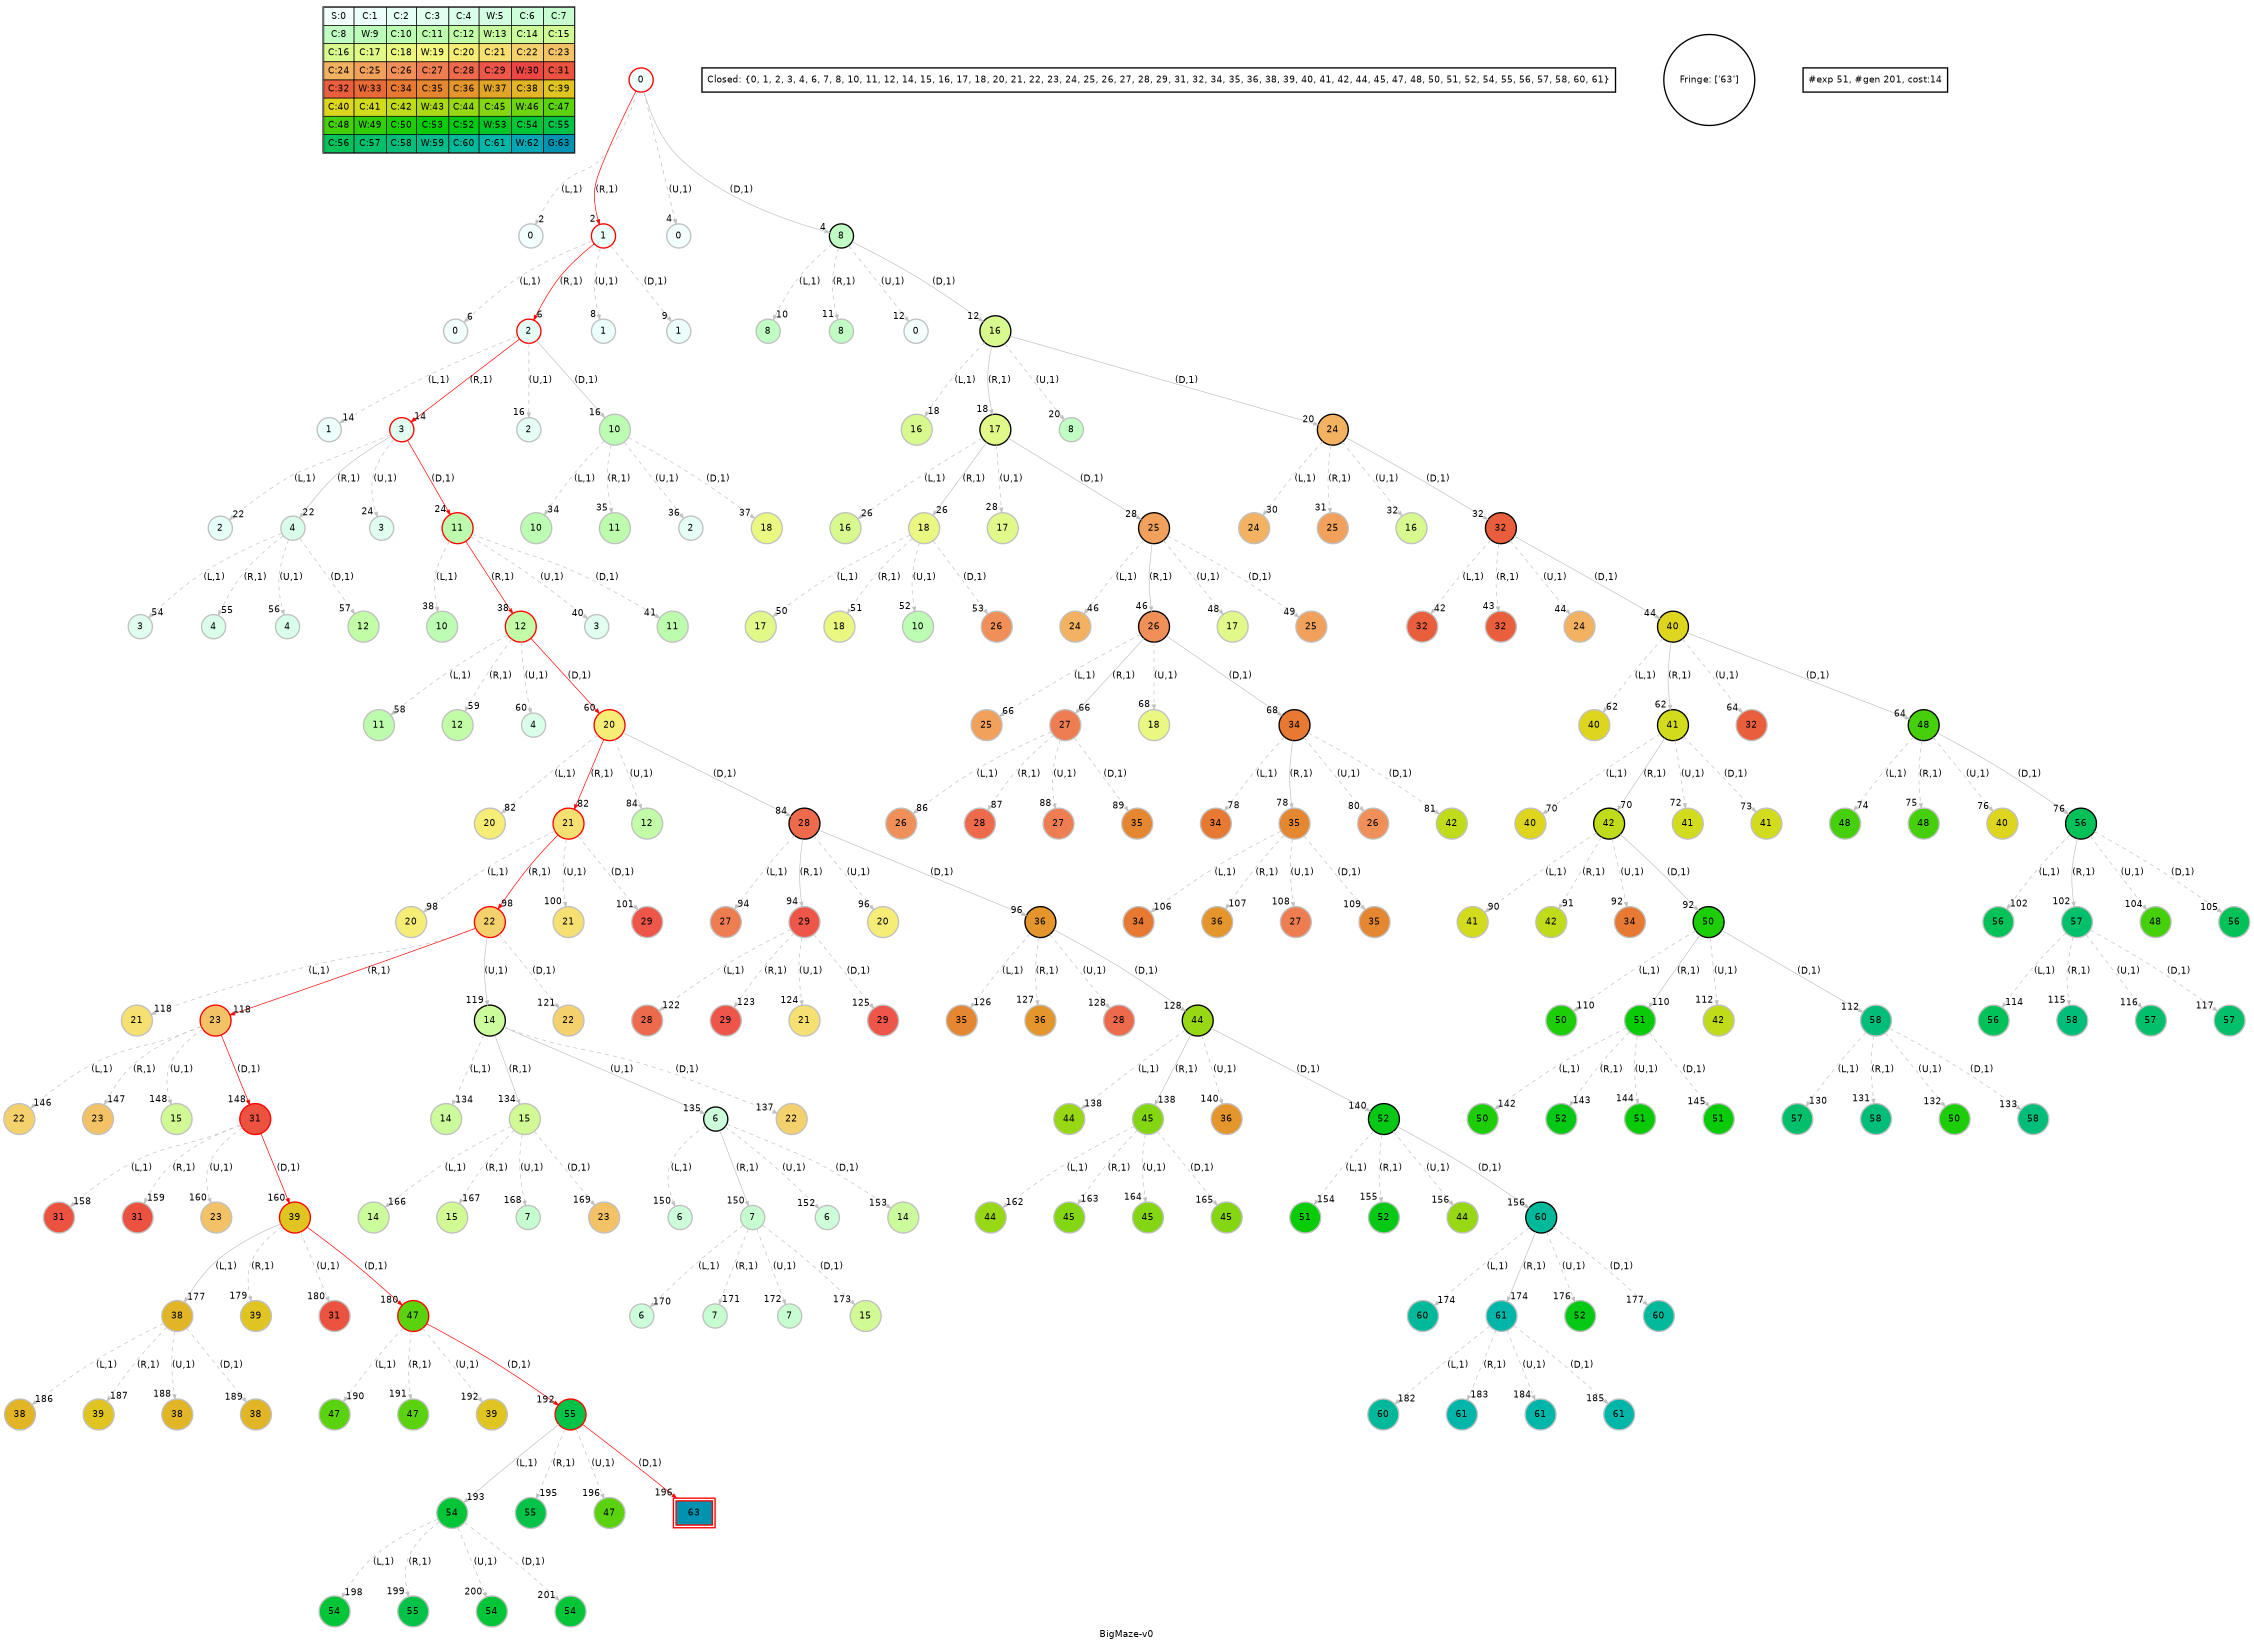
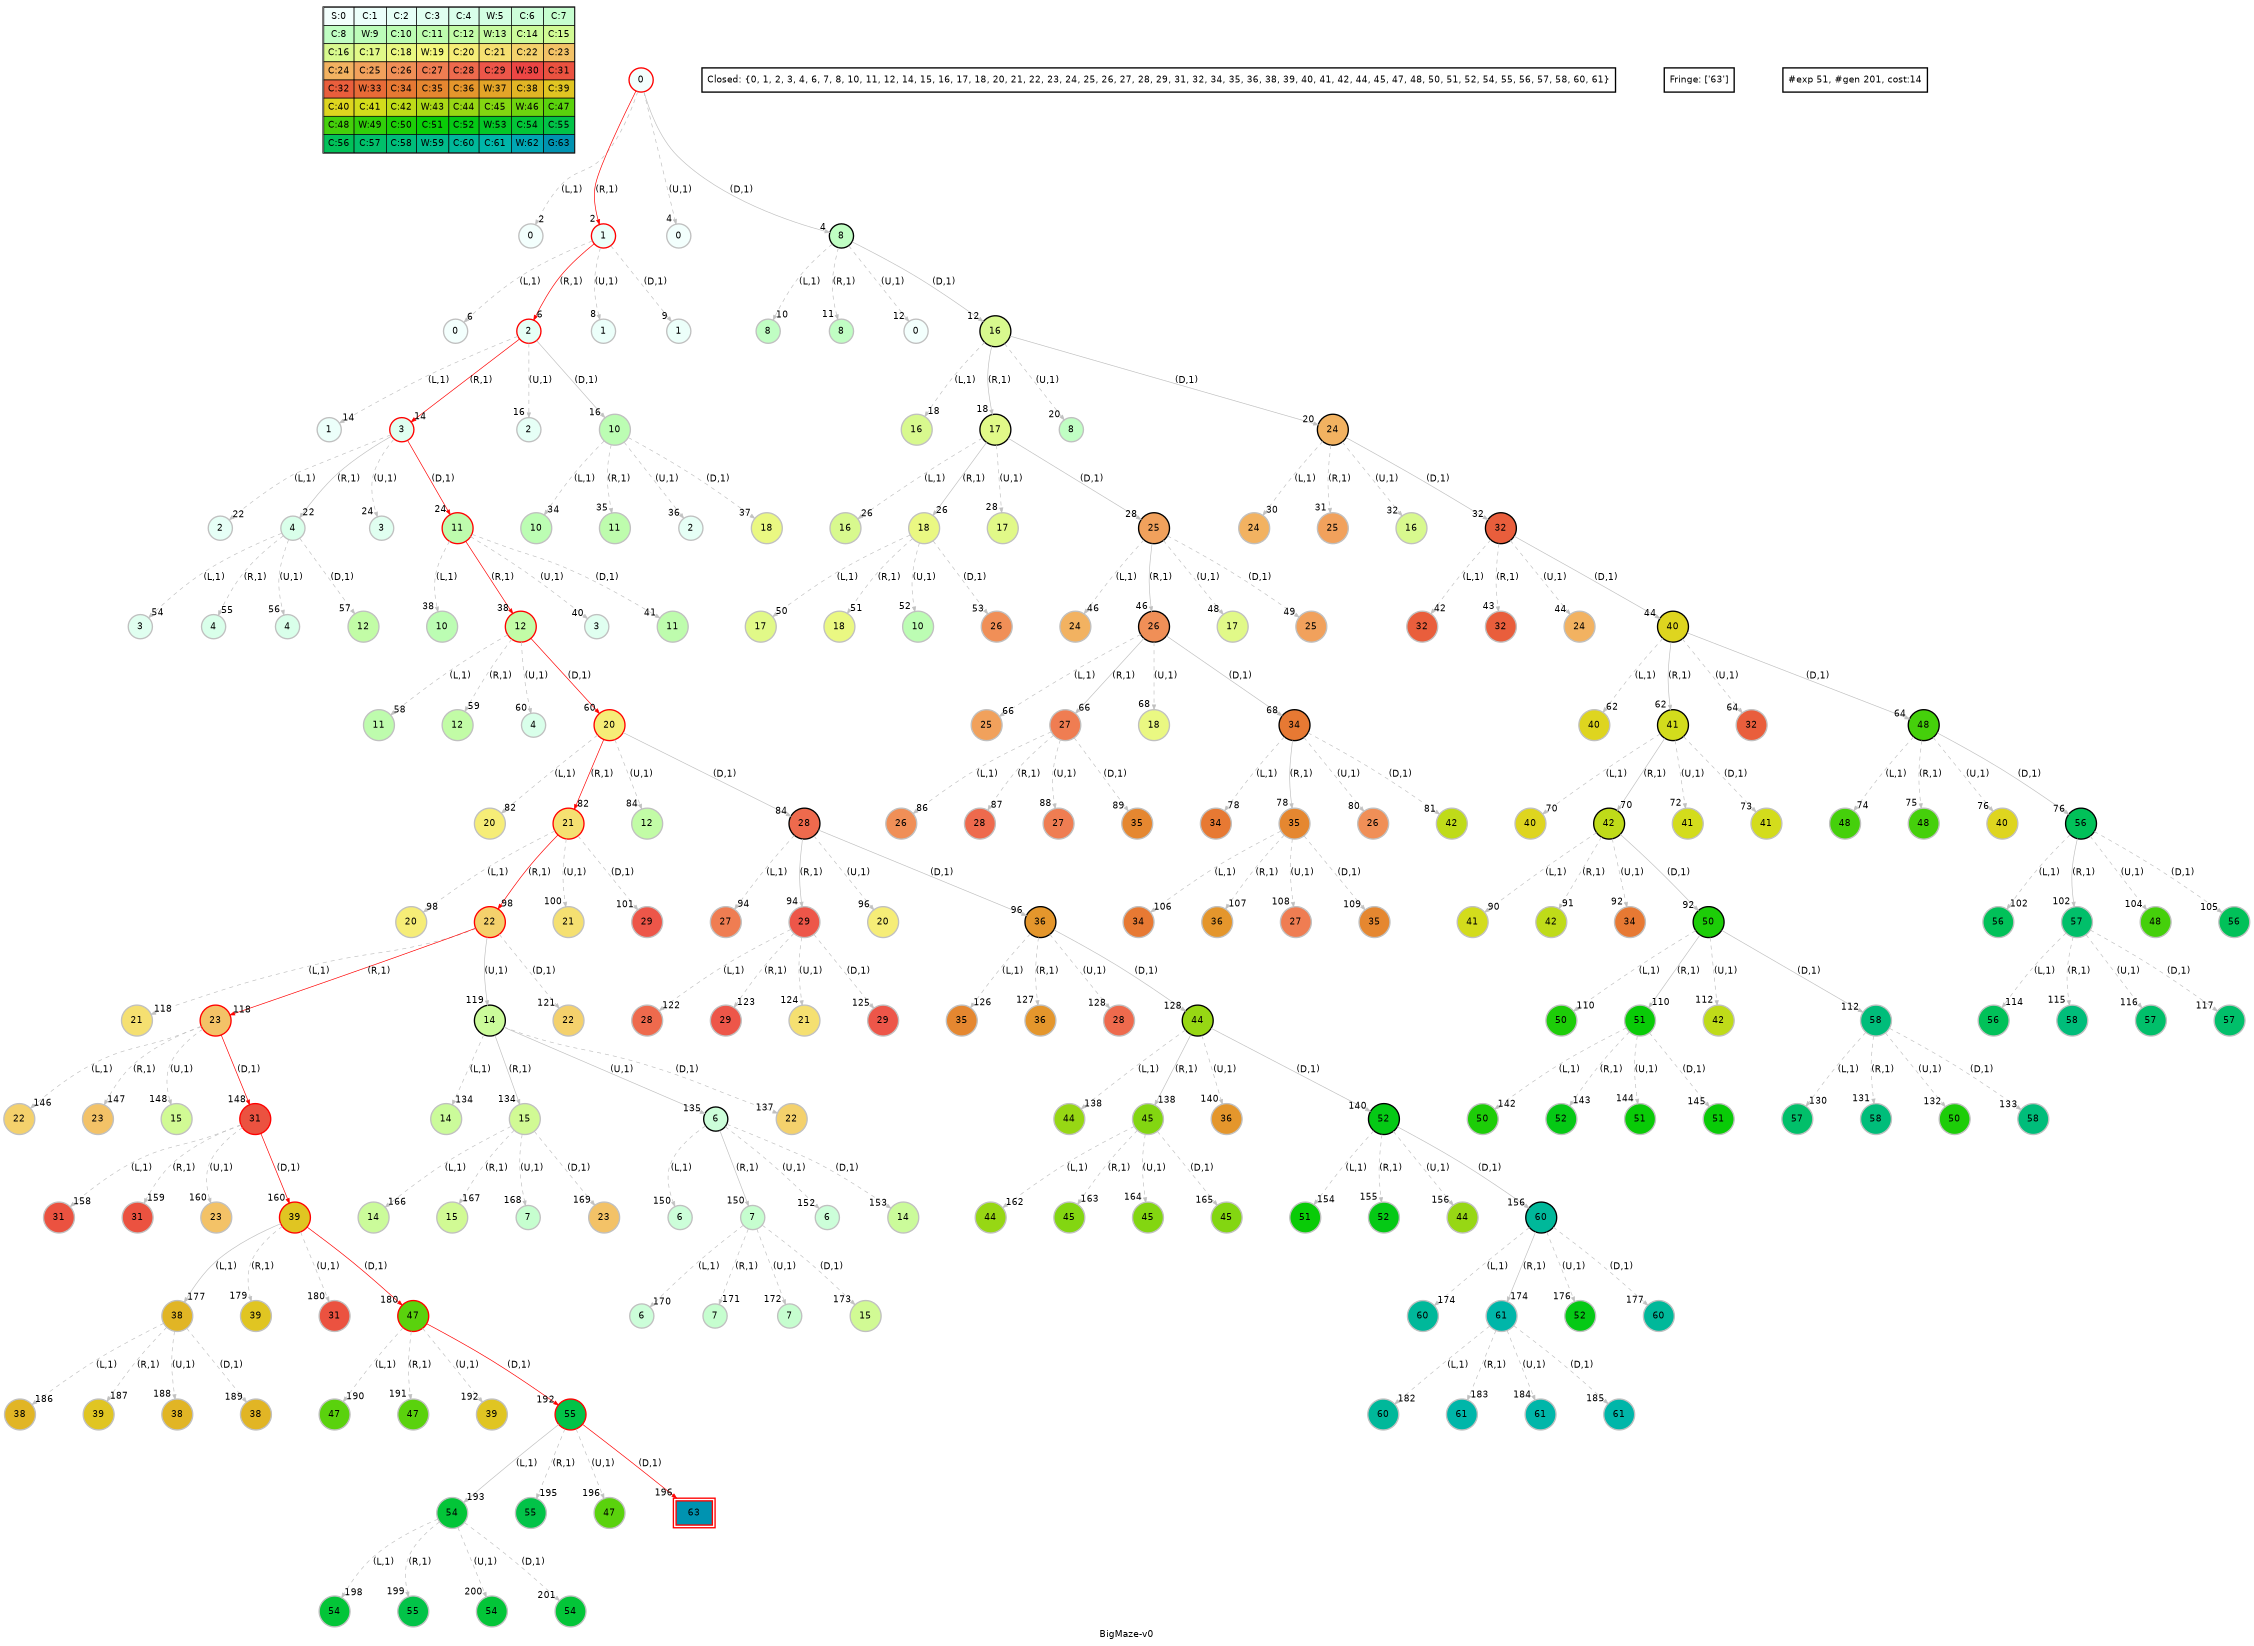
node "Fringe: ['63']": shape circle -> box
node "S:0": text "C:53" -> "C:51"
